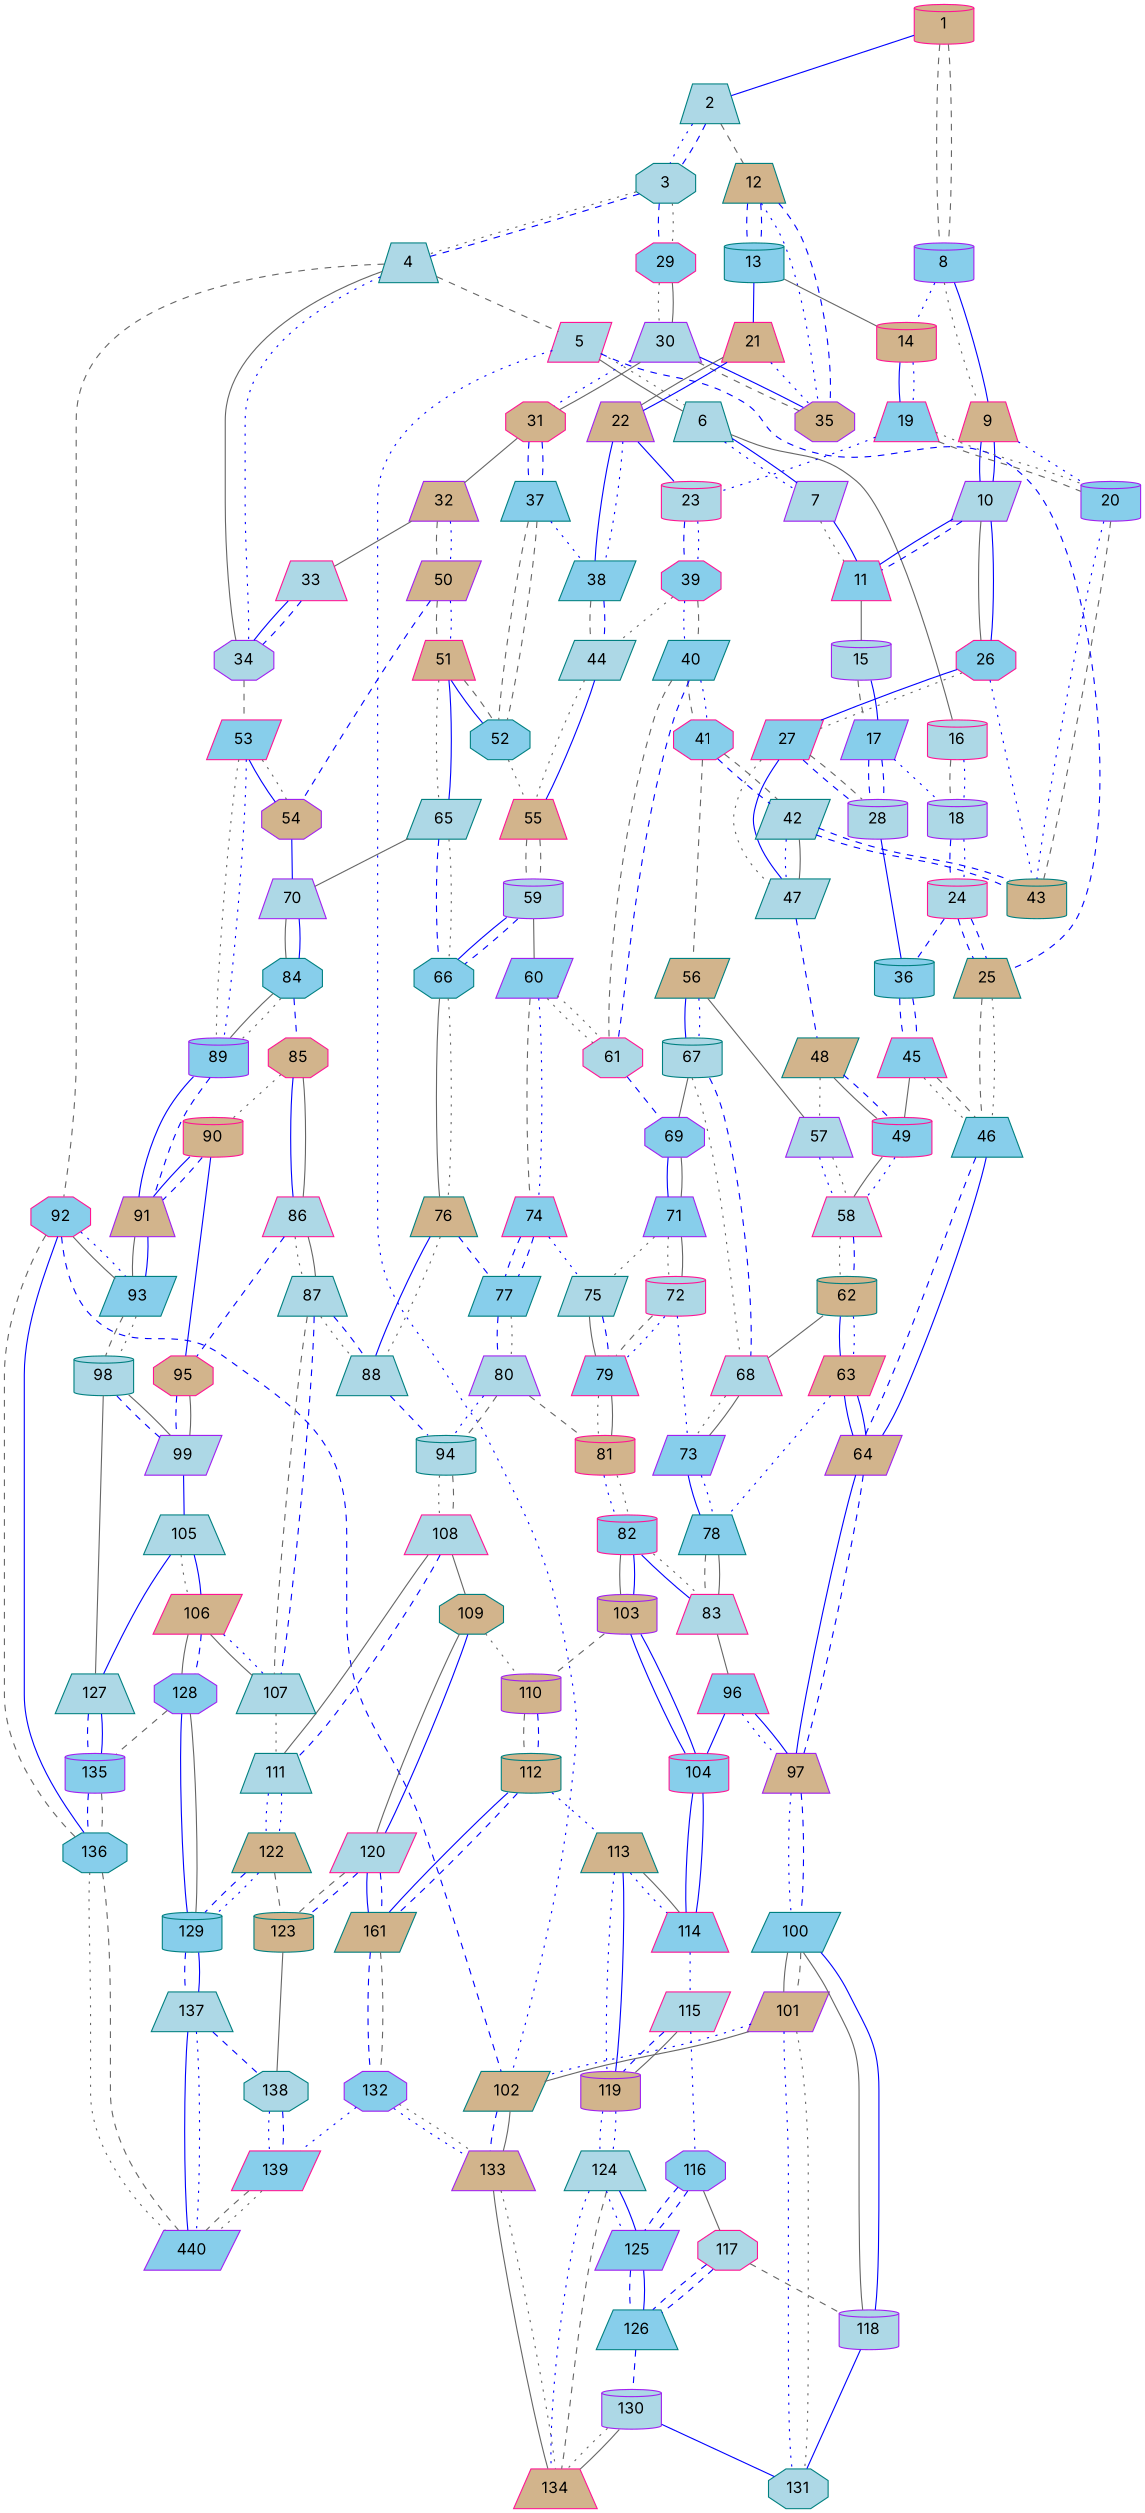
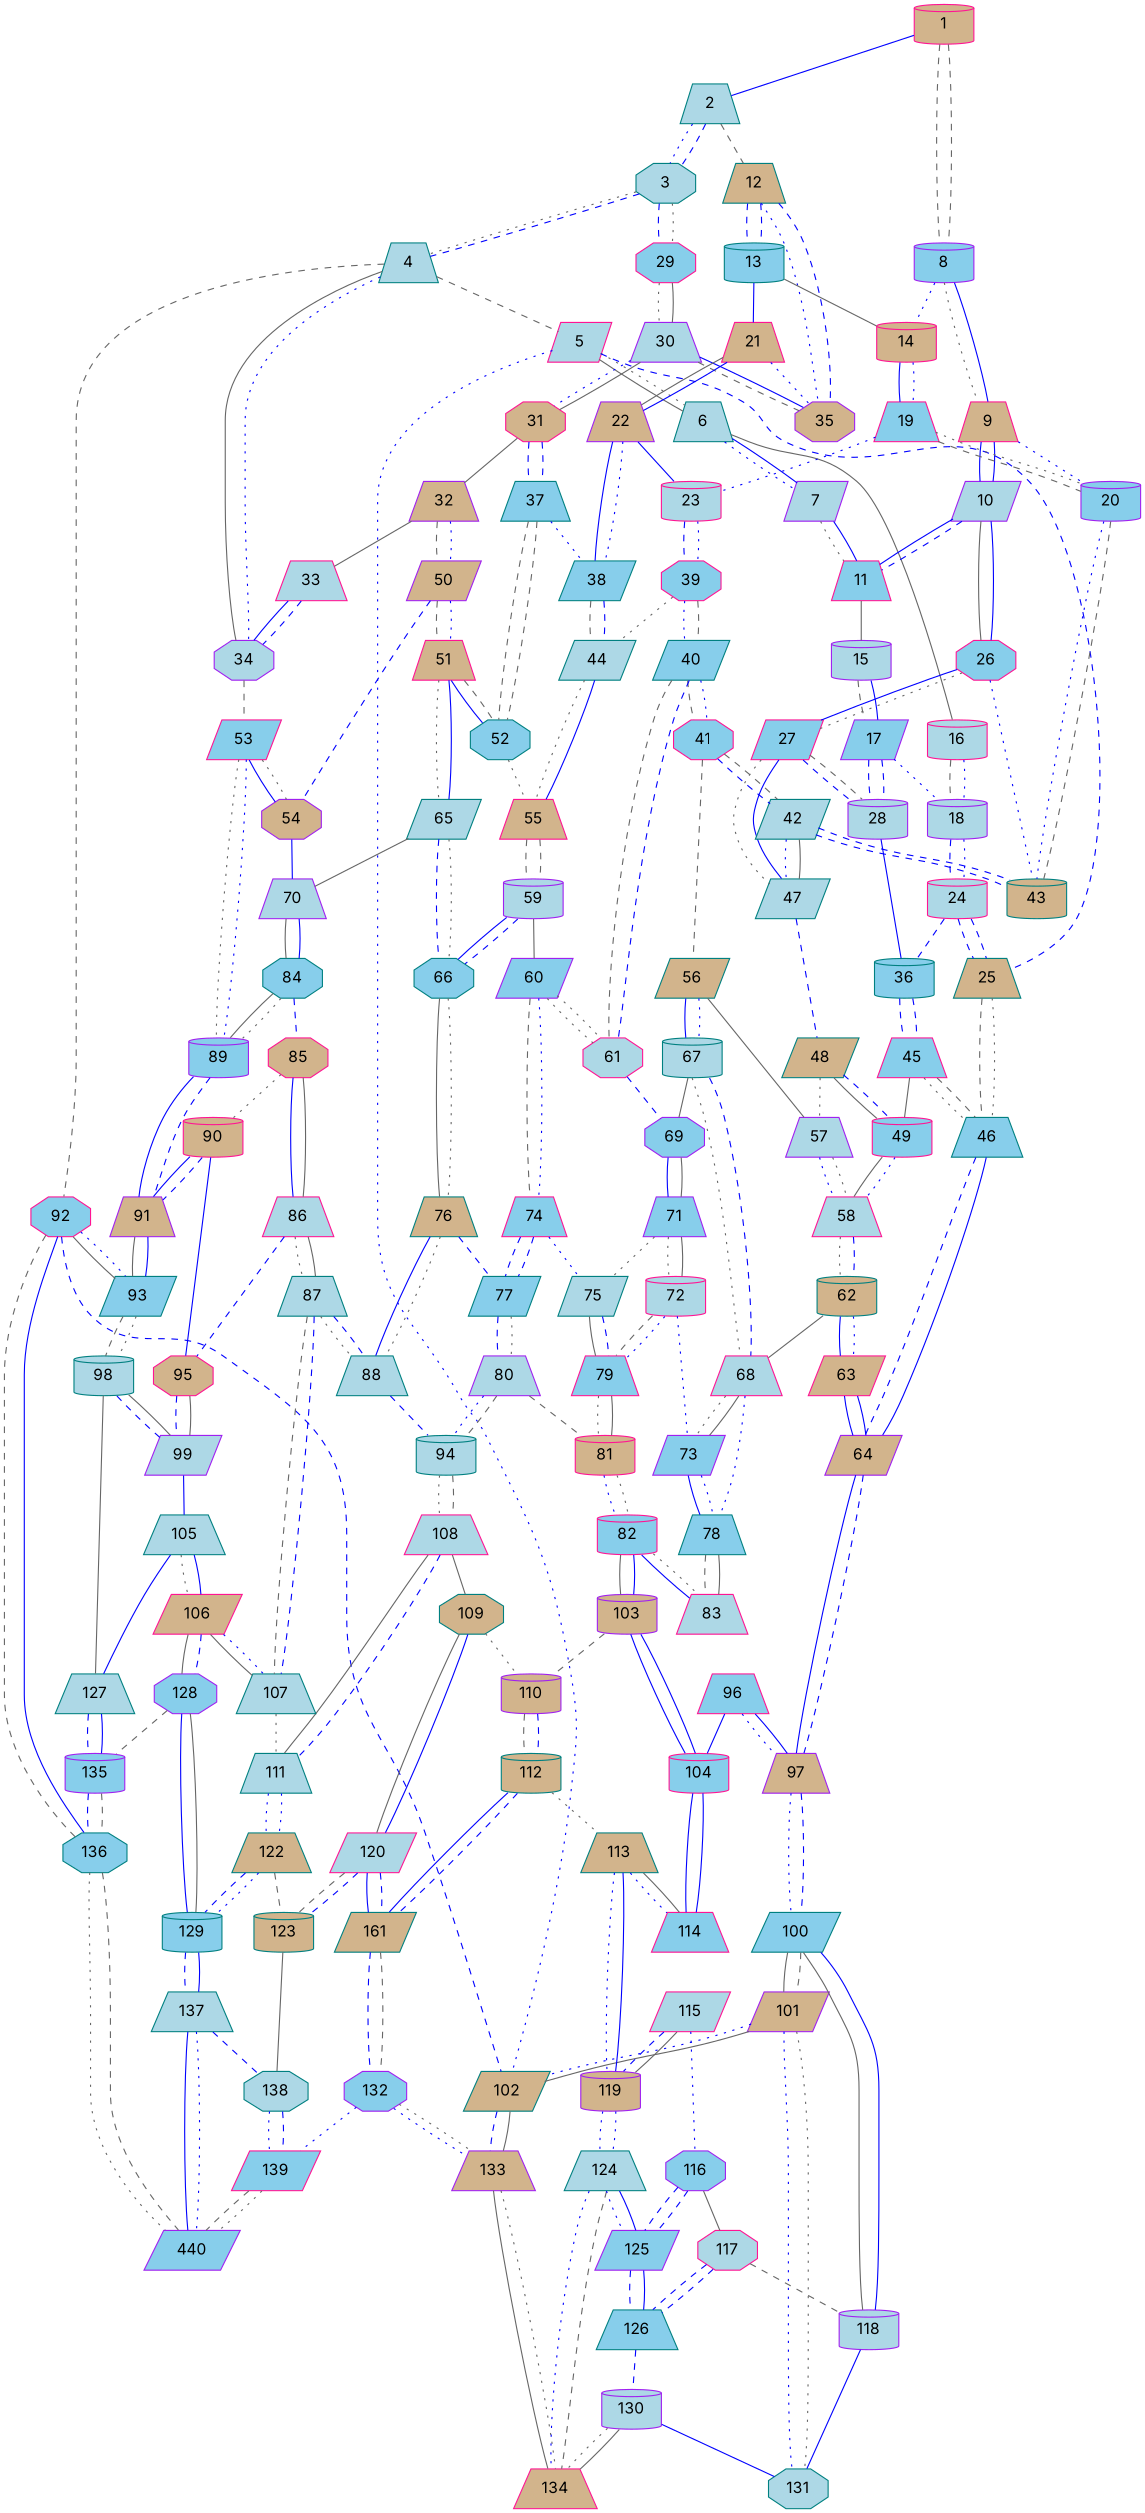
edge "63" -- "78": now "68" -- "78"
edge "83" -- "96": removed
edge "112" -- "113": color blue -> gray40
edge "114" -- "115": removed
